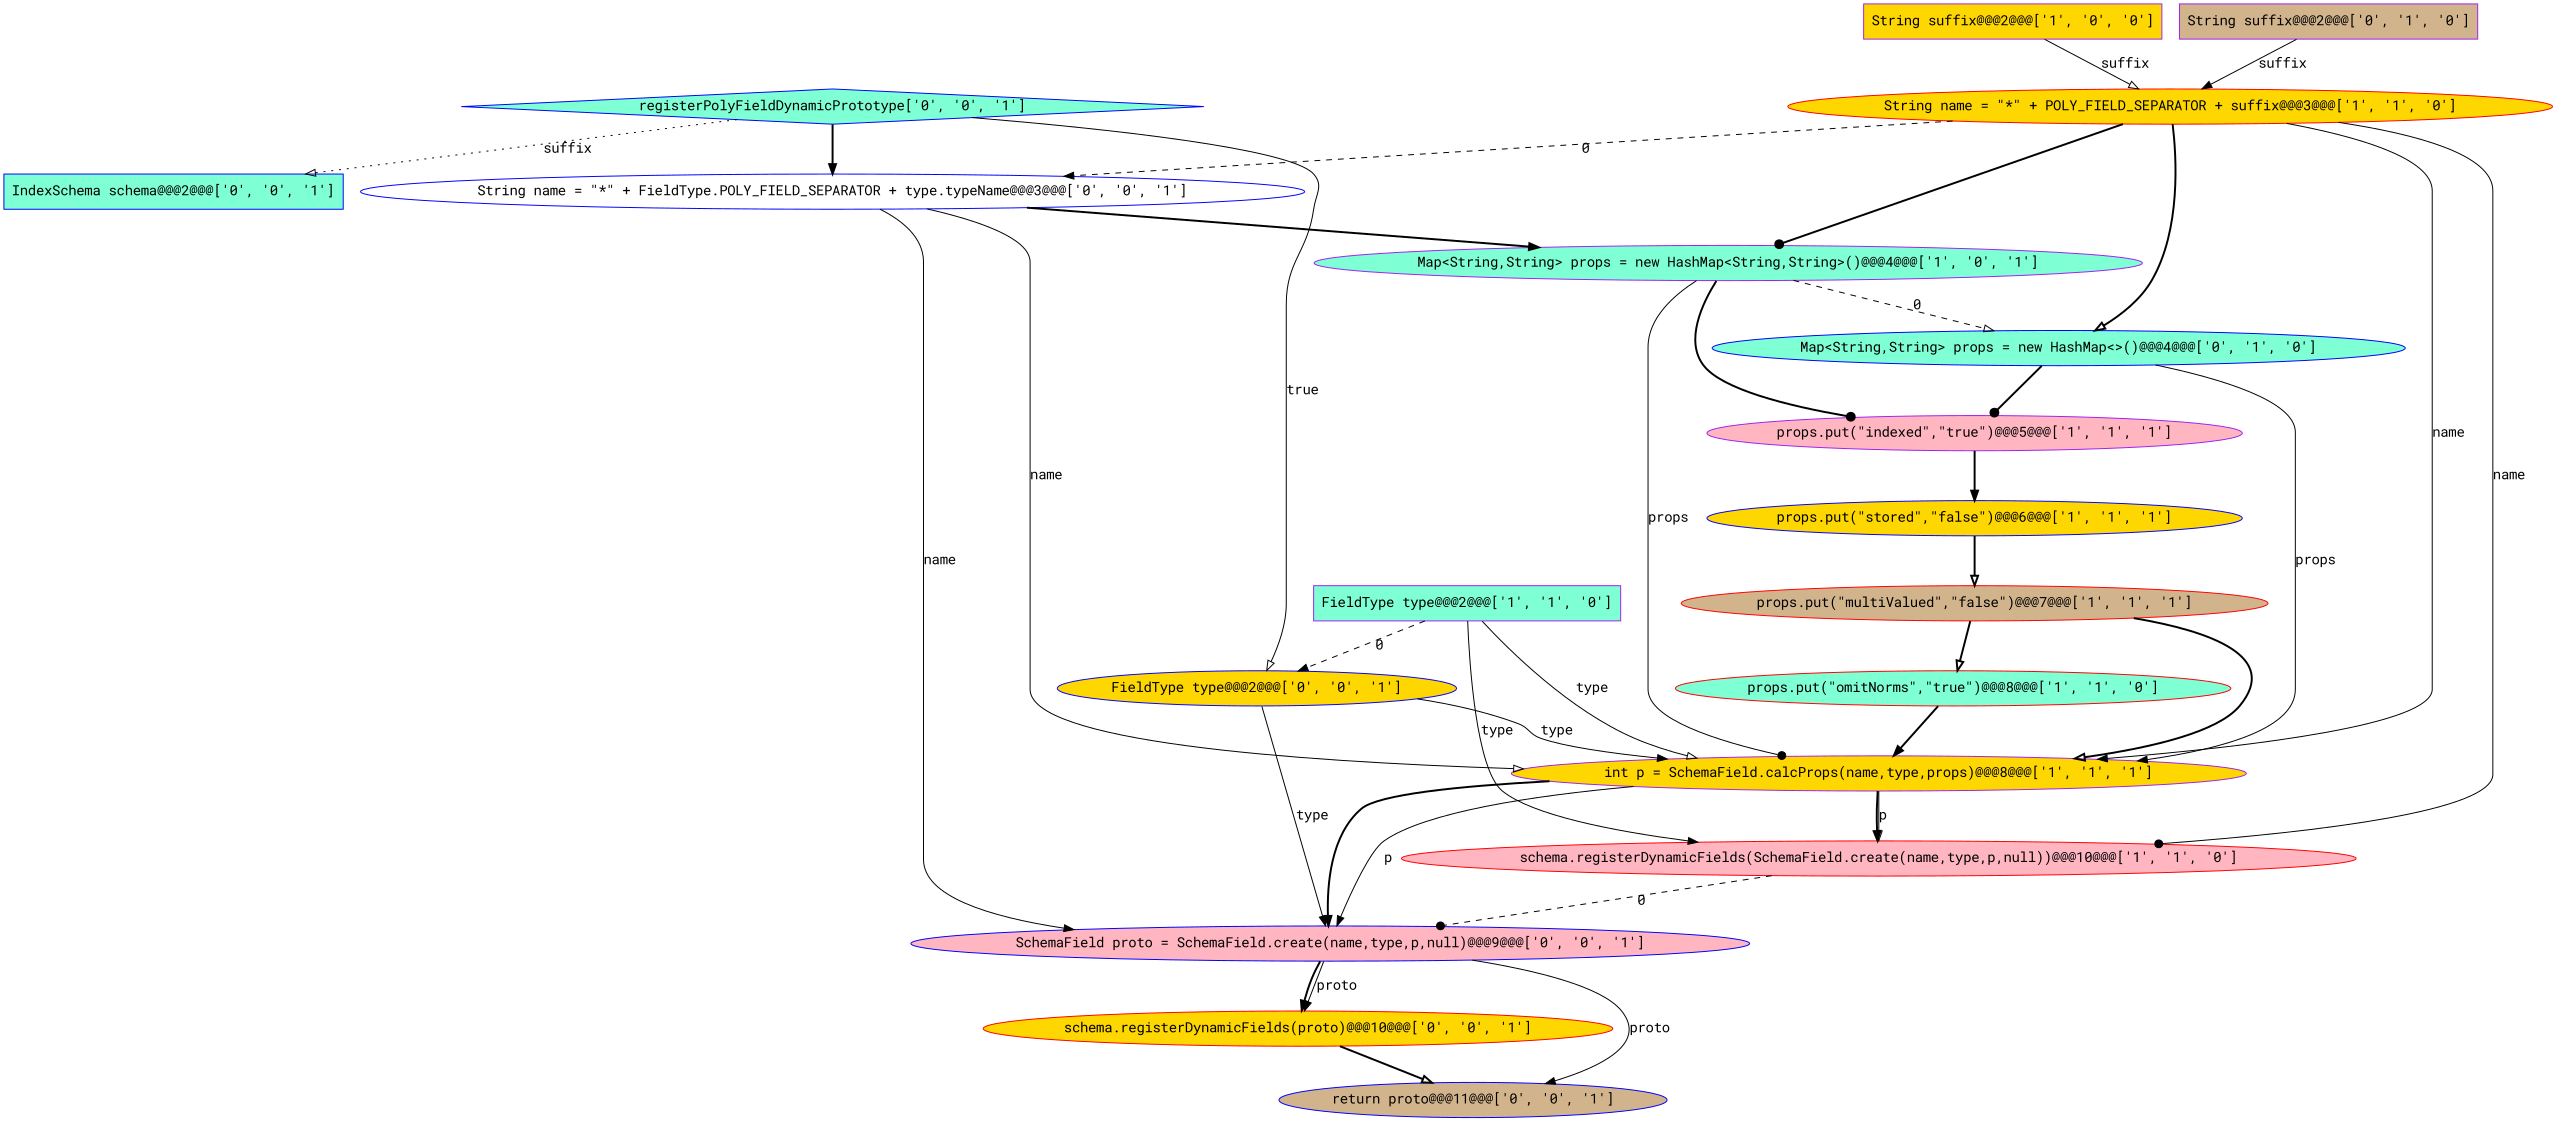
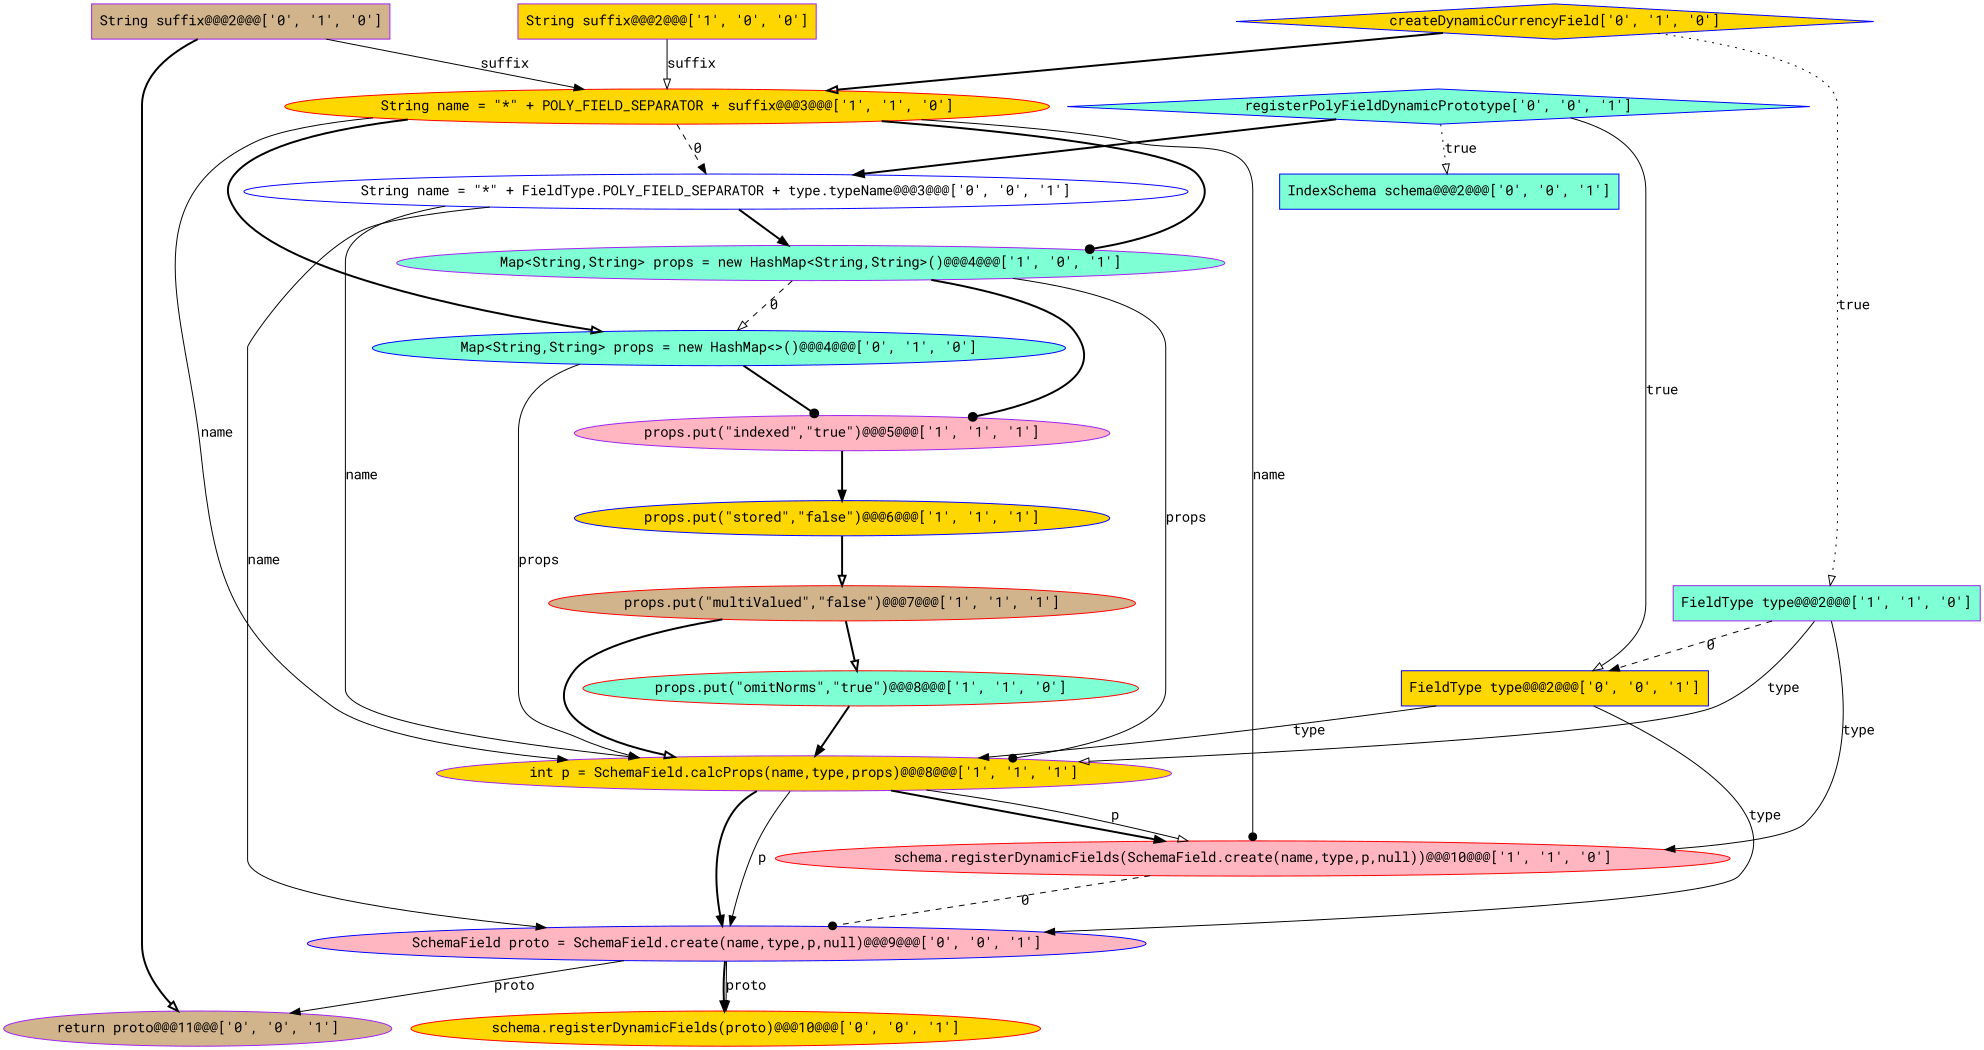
node "createDynamicCurrencyField['0', '1', '0']": added
edge "registerPolyFieldDynamicPrototype['0', '0', '1']" -> "IndexSchema schema@@@2@@@['0', '0', '1']": label "suffix" -> "true"
node "FieldType type@@@2@@@['0', '0', '1']": shape ellipse -> box
edge "schema.registerDynamicFields(proto)@@@10@@@['0', '0', '1']" -> "return proto@@@11@@@['0', '0', '1']": now "String suffix@@@2@@@['0', '1', '0']" -> "return proto@@@11@@@['0', '0', '1']"
node "return proto@@@11@@@['0', '0', '1']": color blue -> purple
